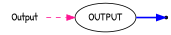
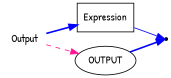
node "Expression": added
